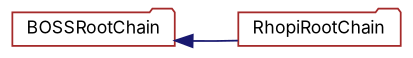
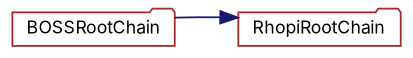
edge "RhopiRootChain" -> "BOSSRootChain": reversed
